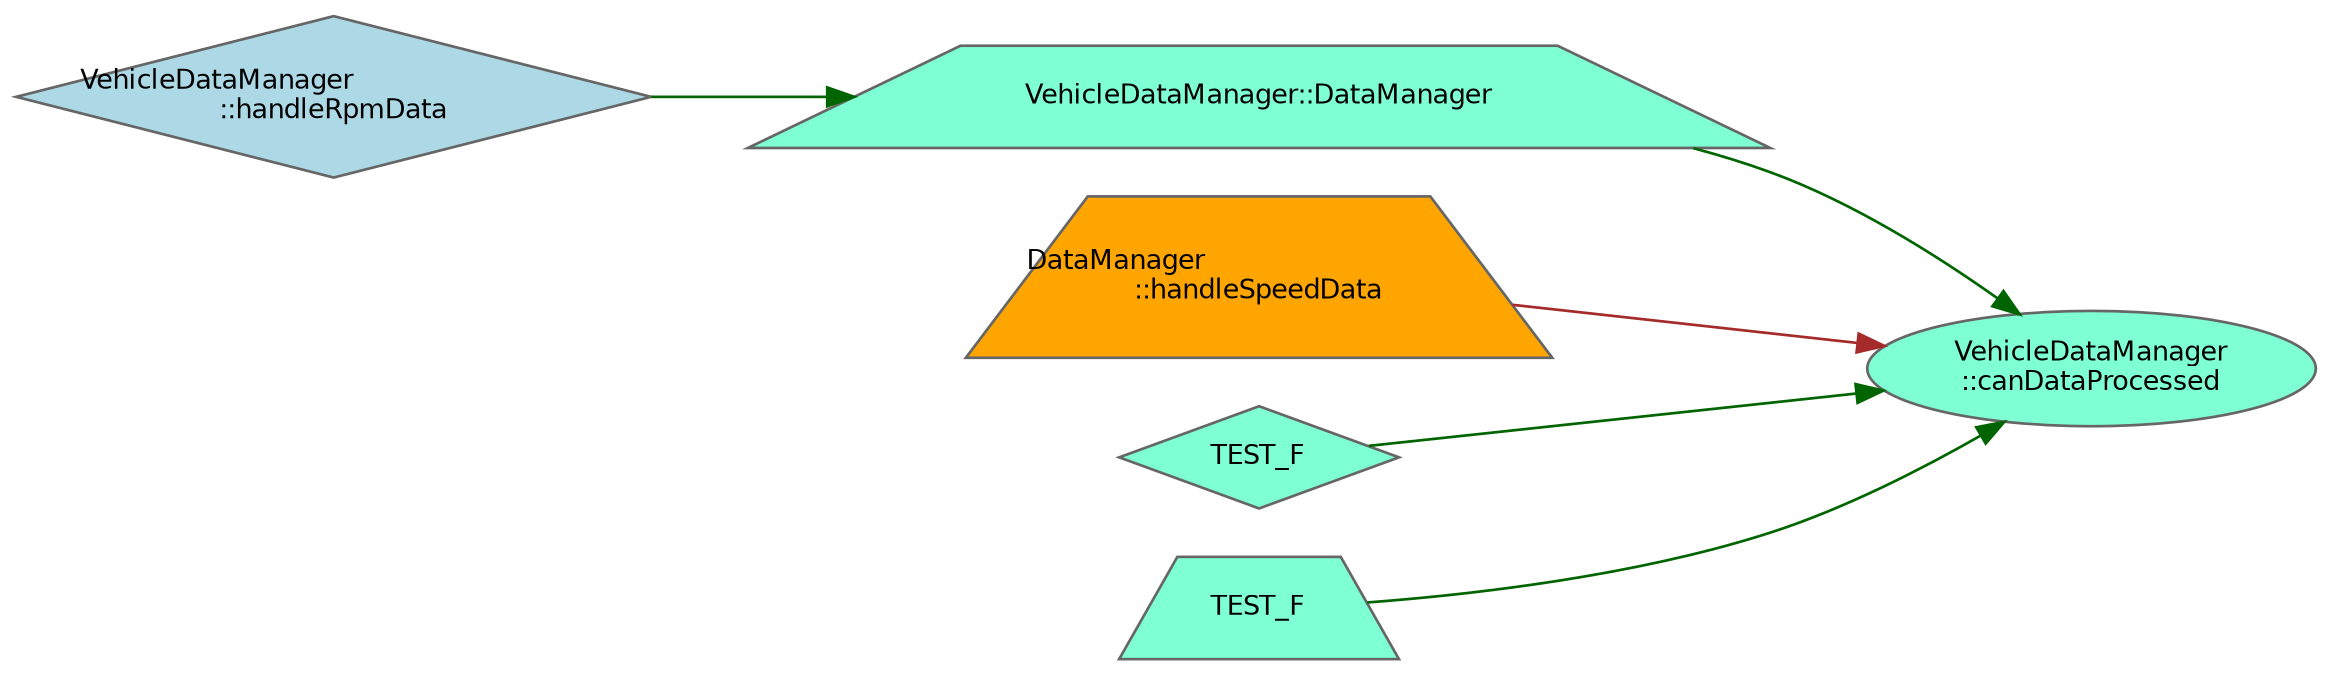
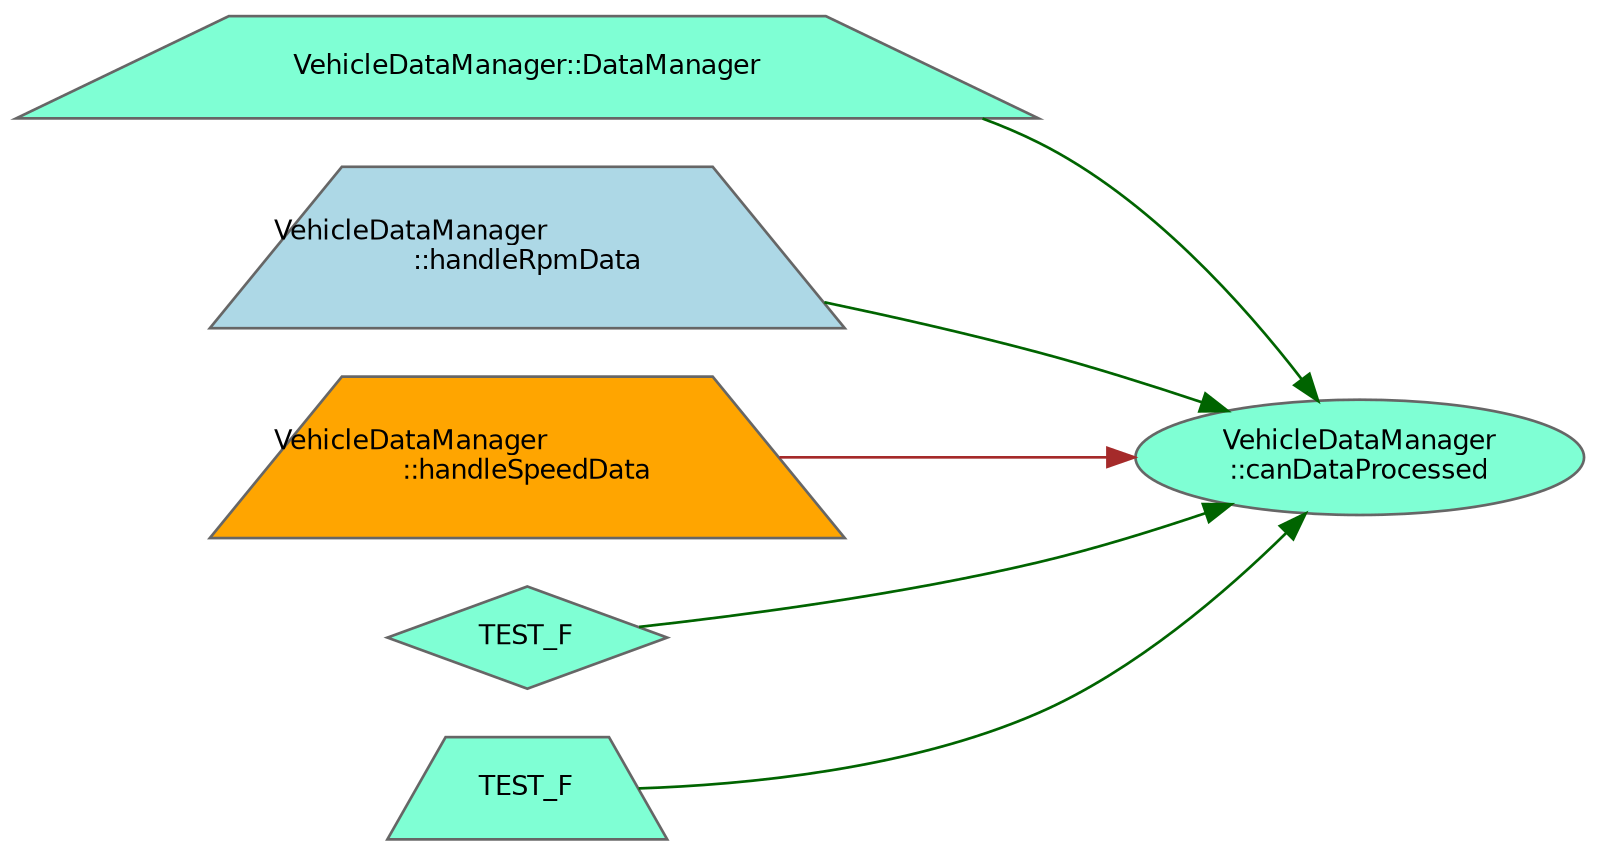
node "VehicleDataManager ::handleRpmData": shape diamond -> trapezium
edge "VehicleDataManager ::handleRpmData" -> "VehicleDataManager::DataManager": now "VehicleDataManager ::handleRpmData" -> "VehicleDataManager ::canDataProcessed"
node "DataManager ::handleSpeedData": label "DataManager ::handleSpeedData" -> "VehicleDataManager ::handleSpeedData"
